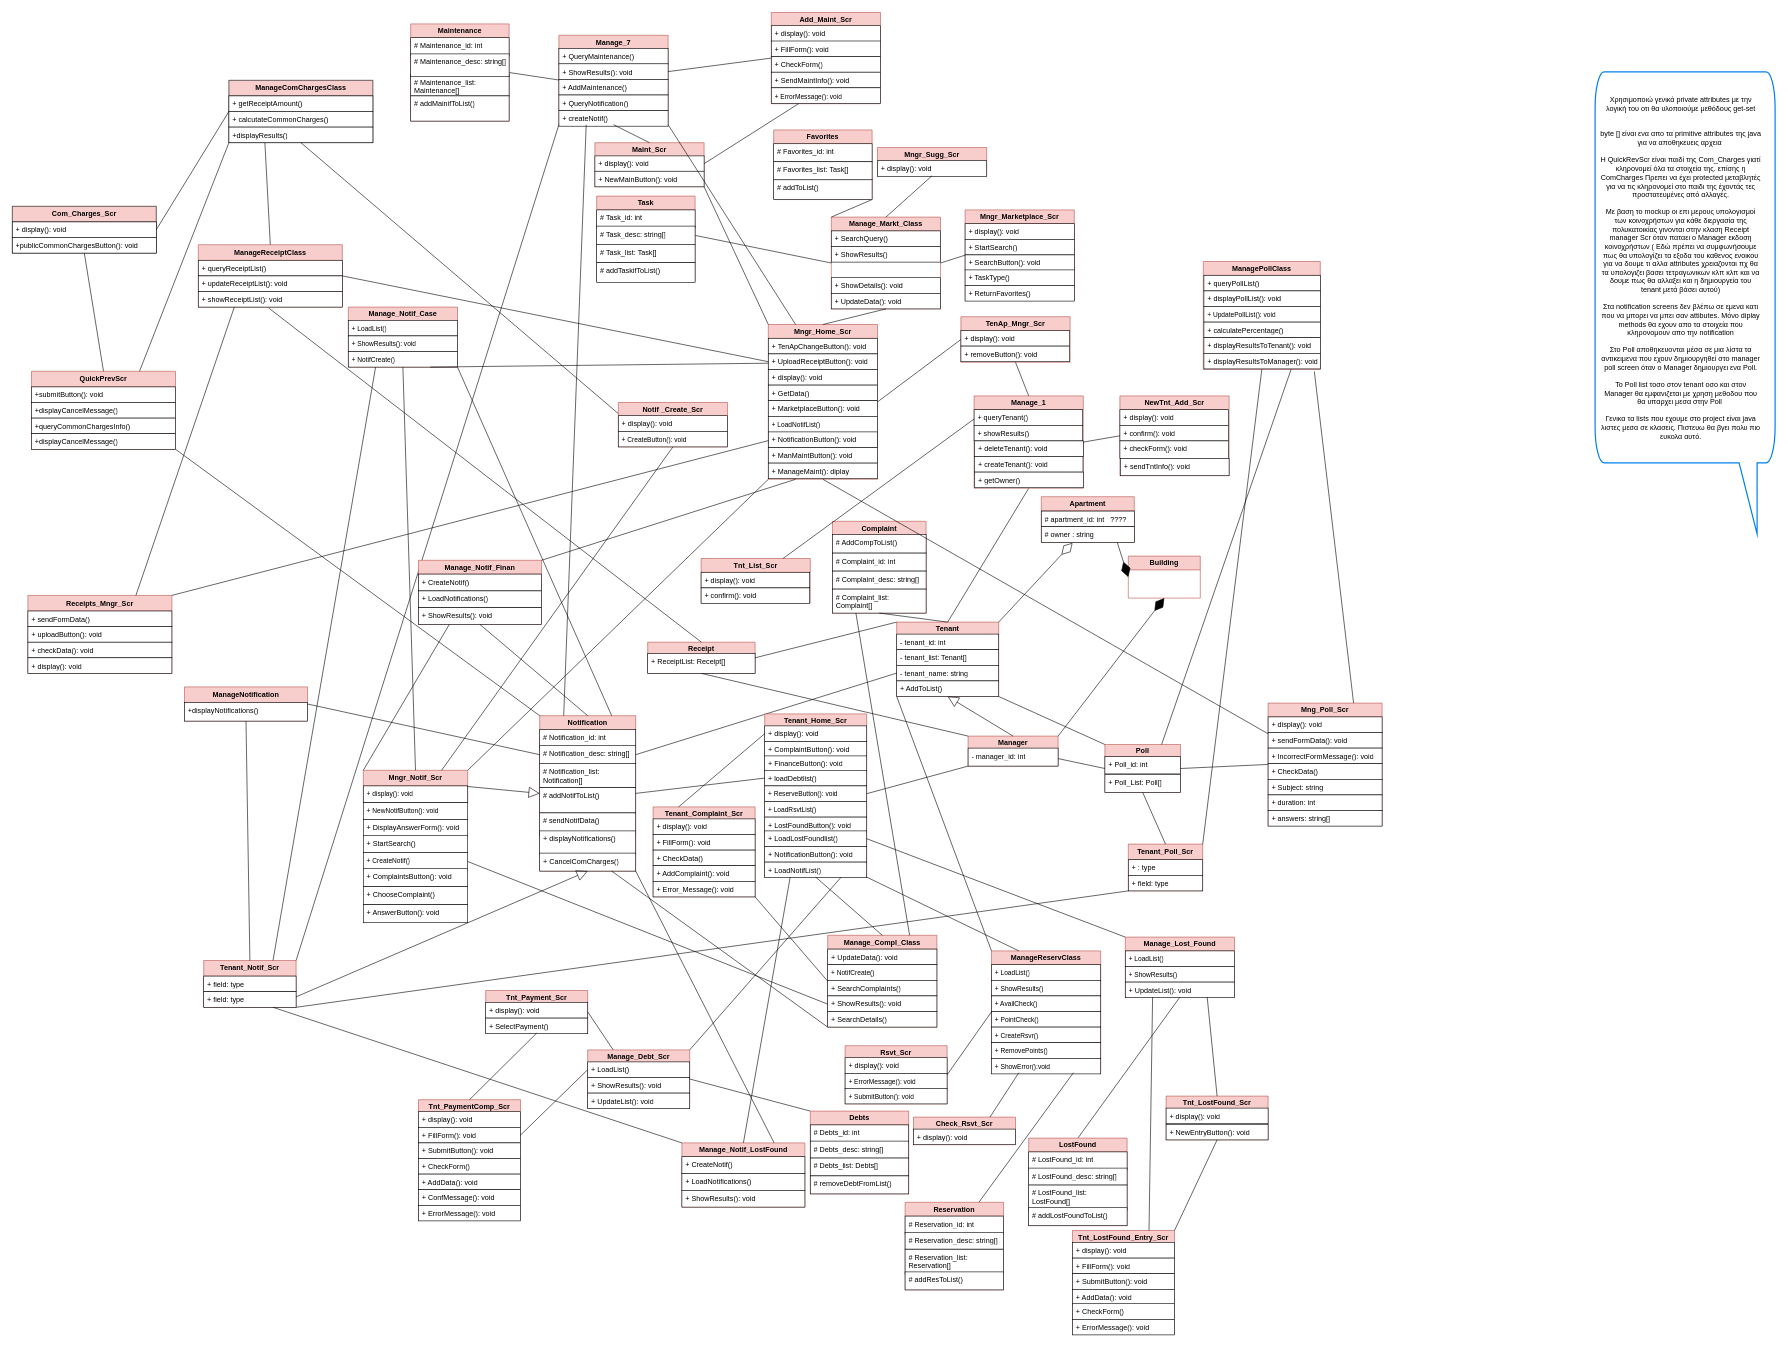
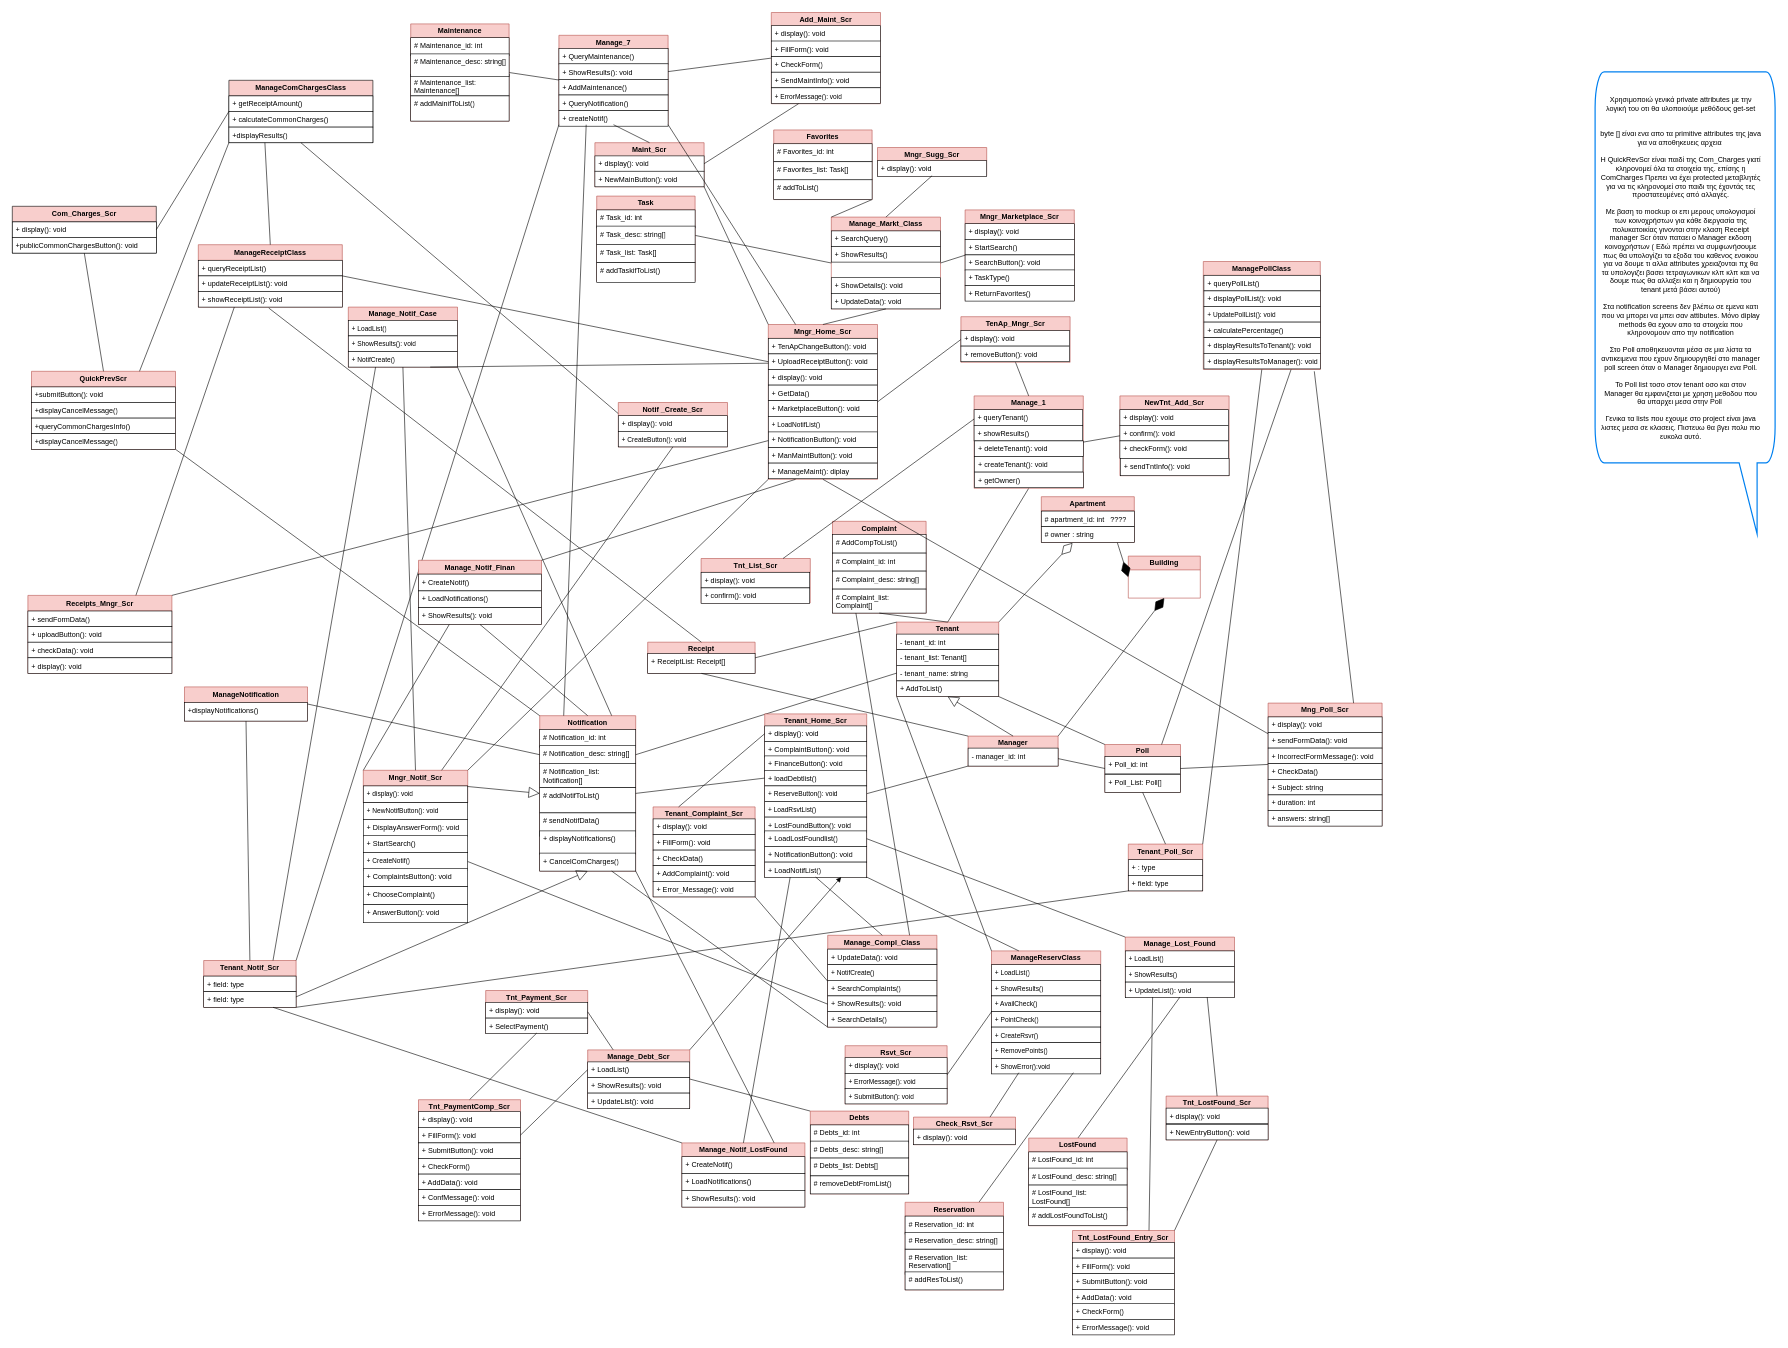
edge "Tenant_Home_Scr" -- "Manage_Debt_Scr": arrowhead none -> block
